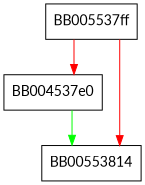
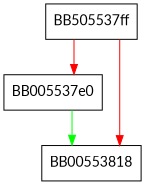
node "BB005537ff": label "BB005537ff" -> "BB505537ff"
node "BB004537e0": label "BB004537e0" -> "BB005537e0"
node "BB00553814": label "BB00553814" -> "BB00553818"
